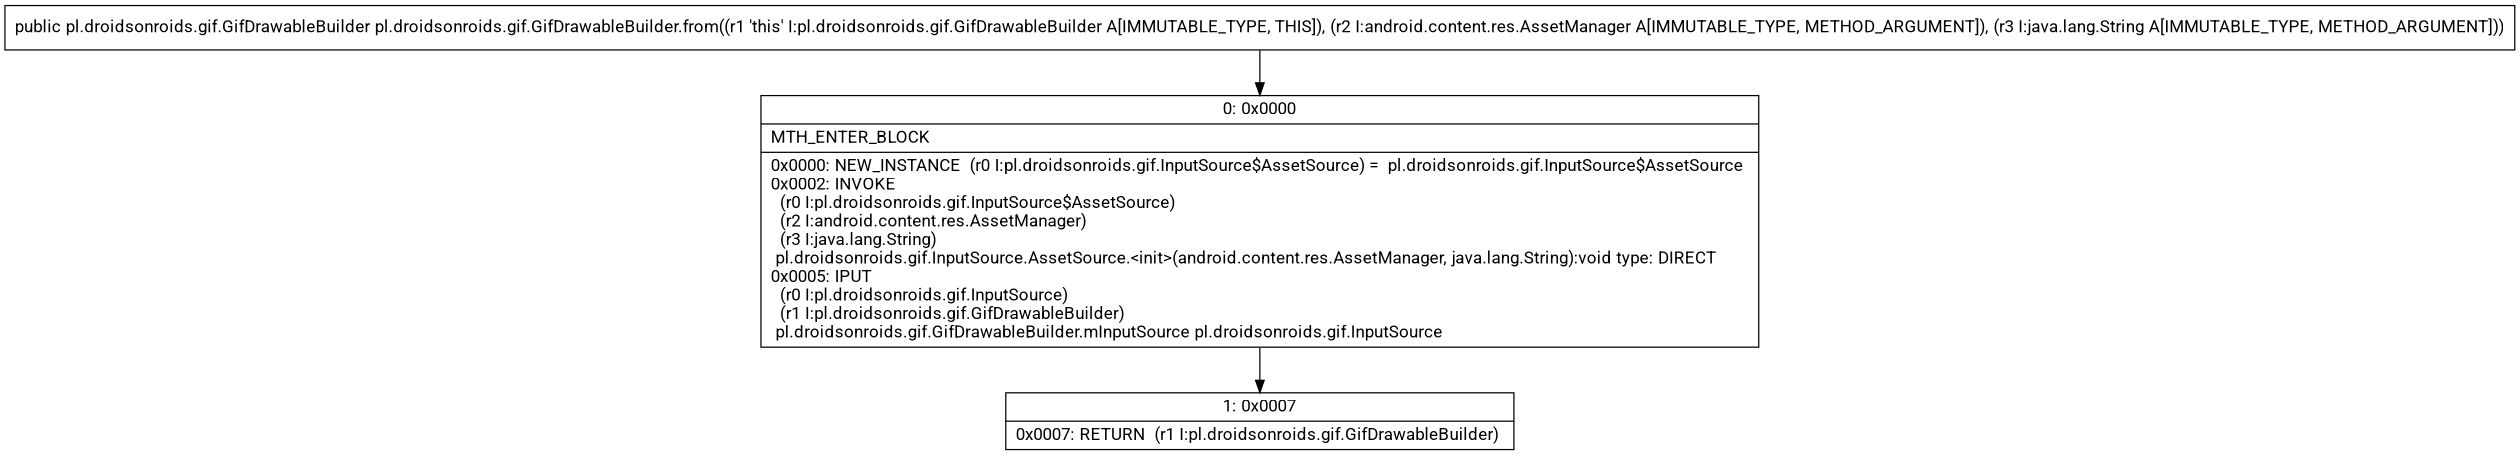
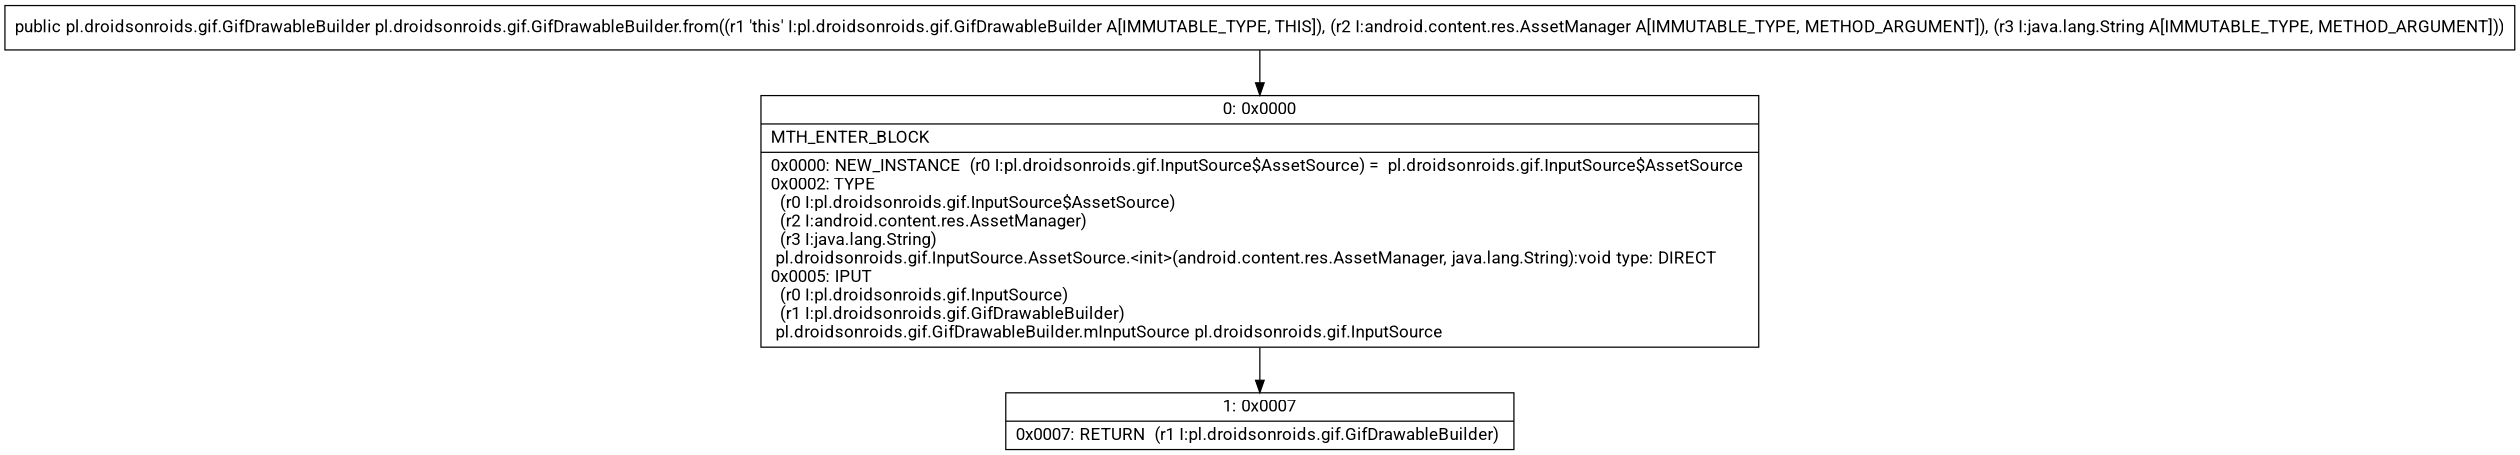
node "0: 0x0000": text "0x0002: INVOKE" -> "0x0002: TYPE"
